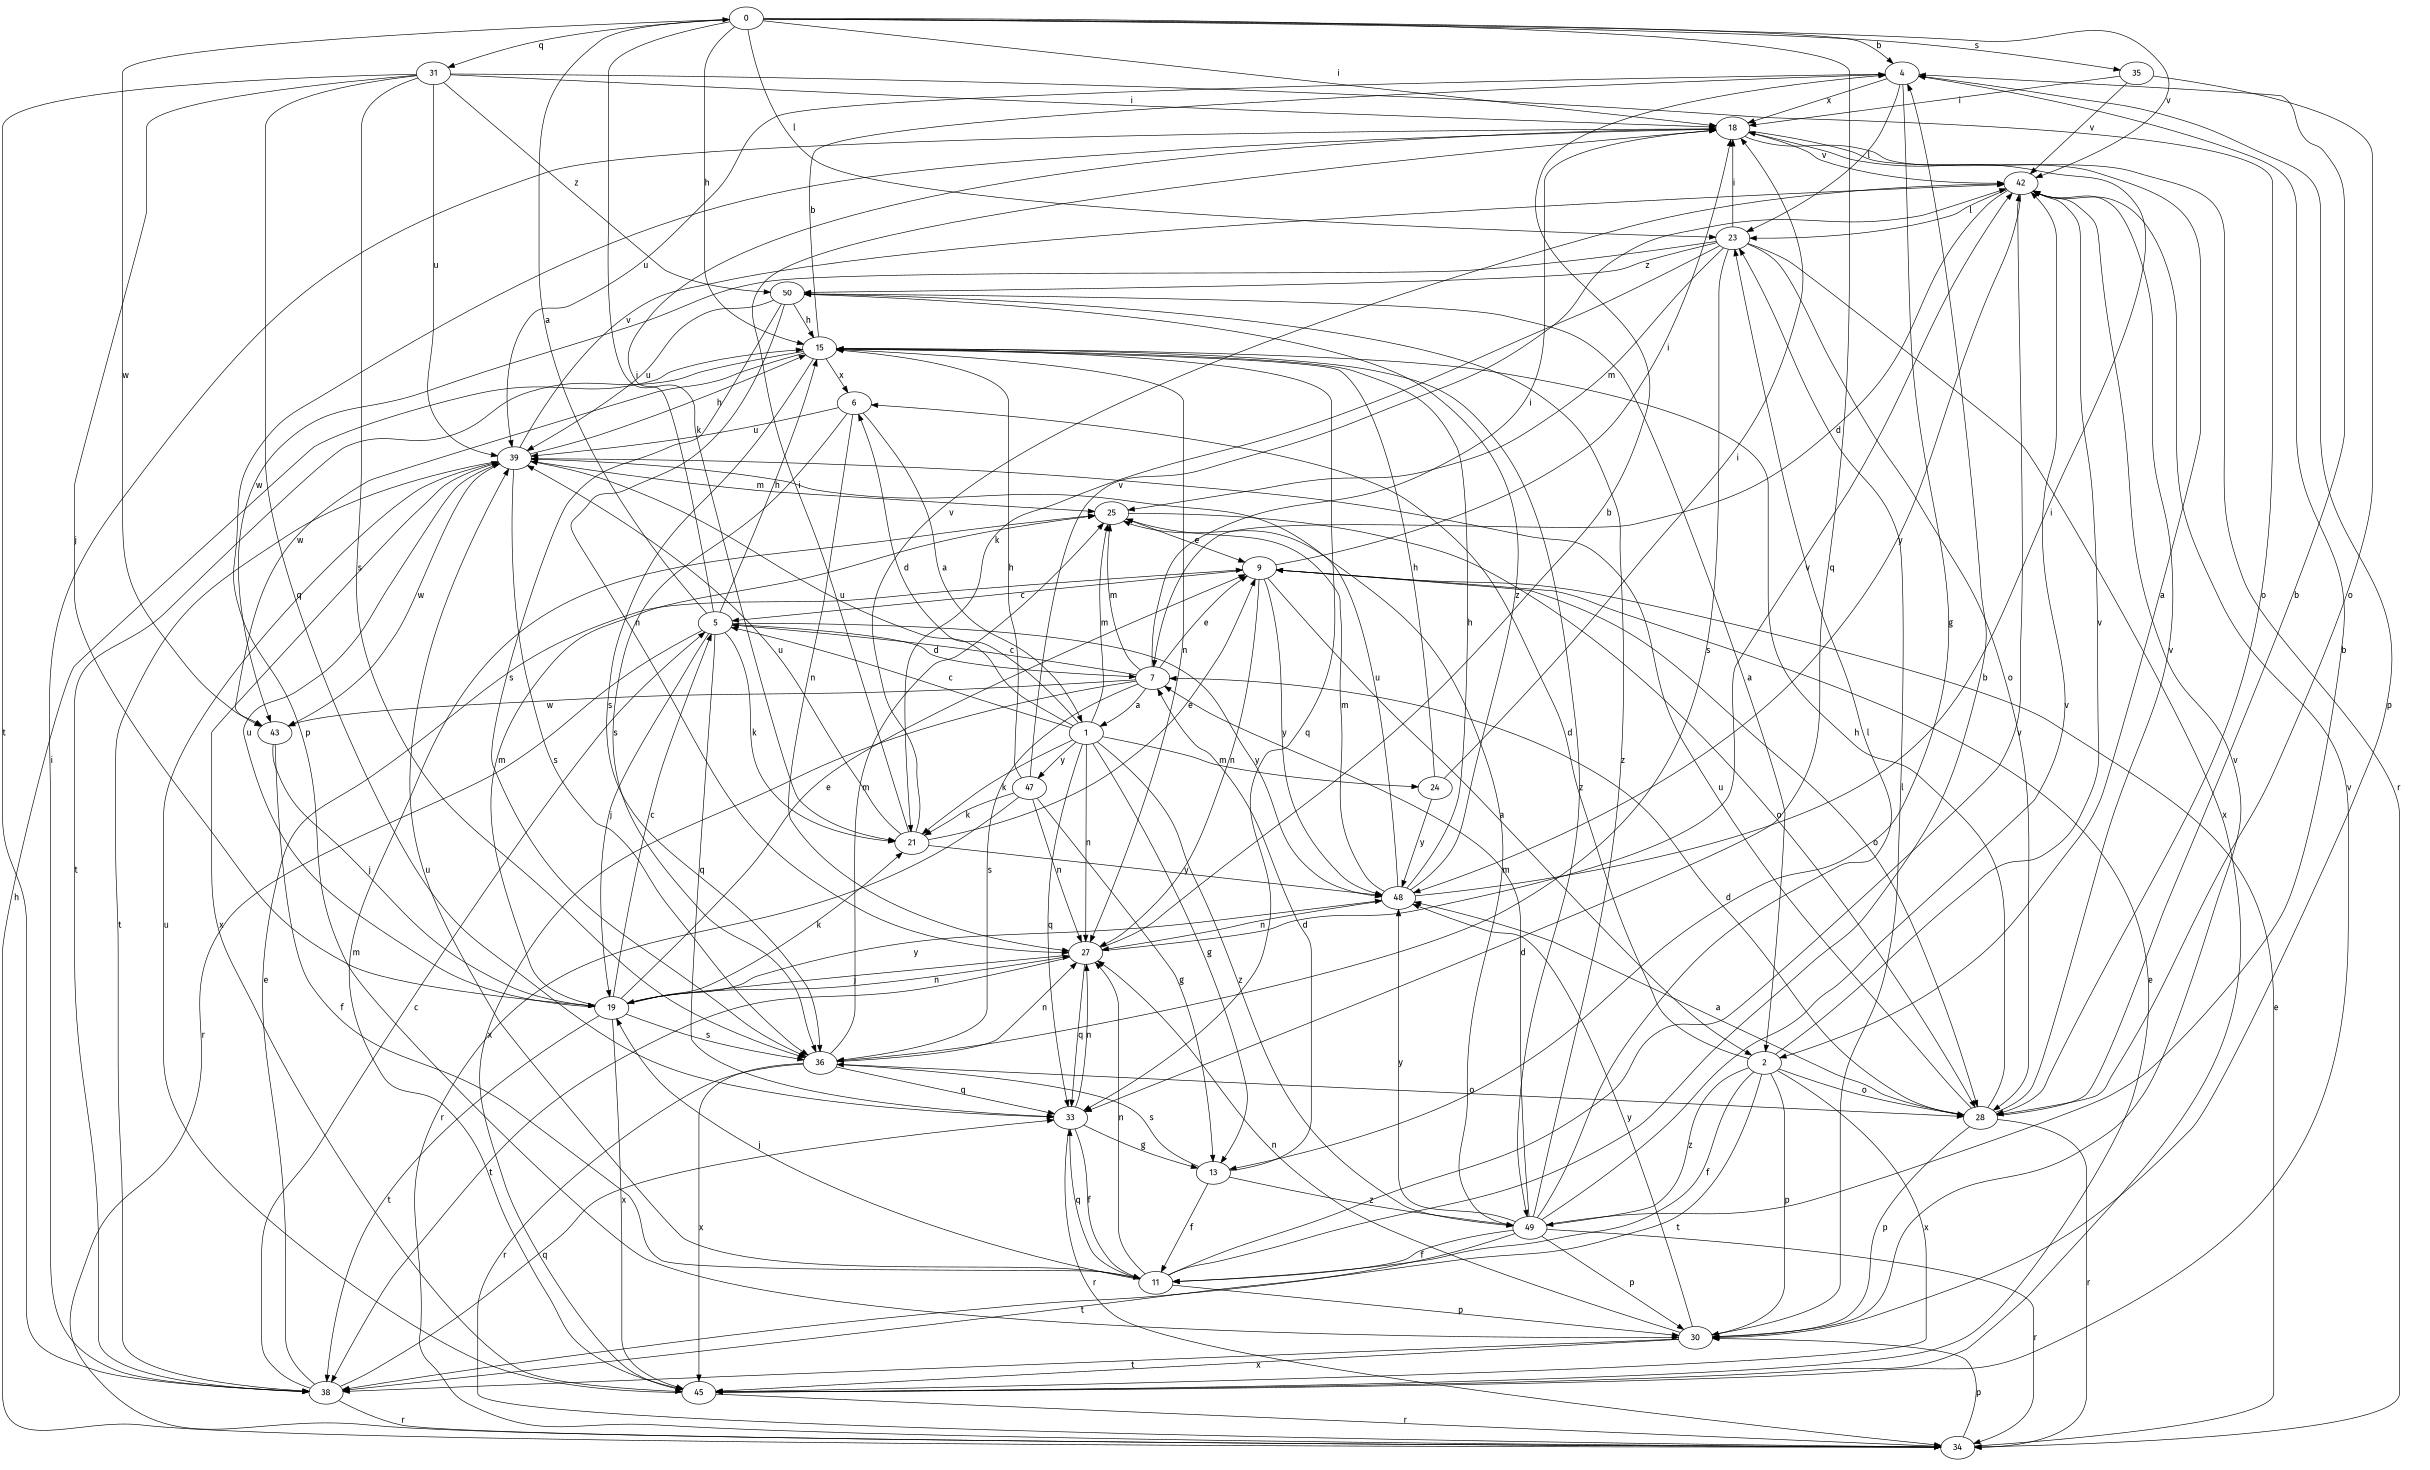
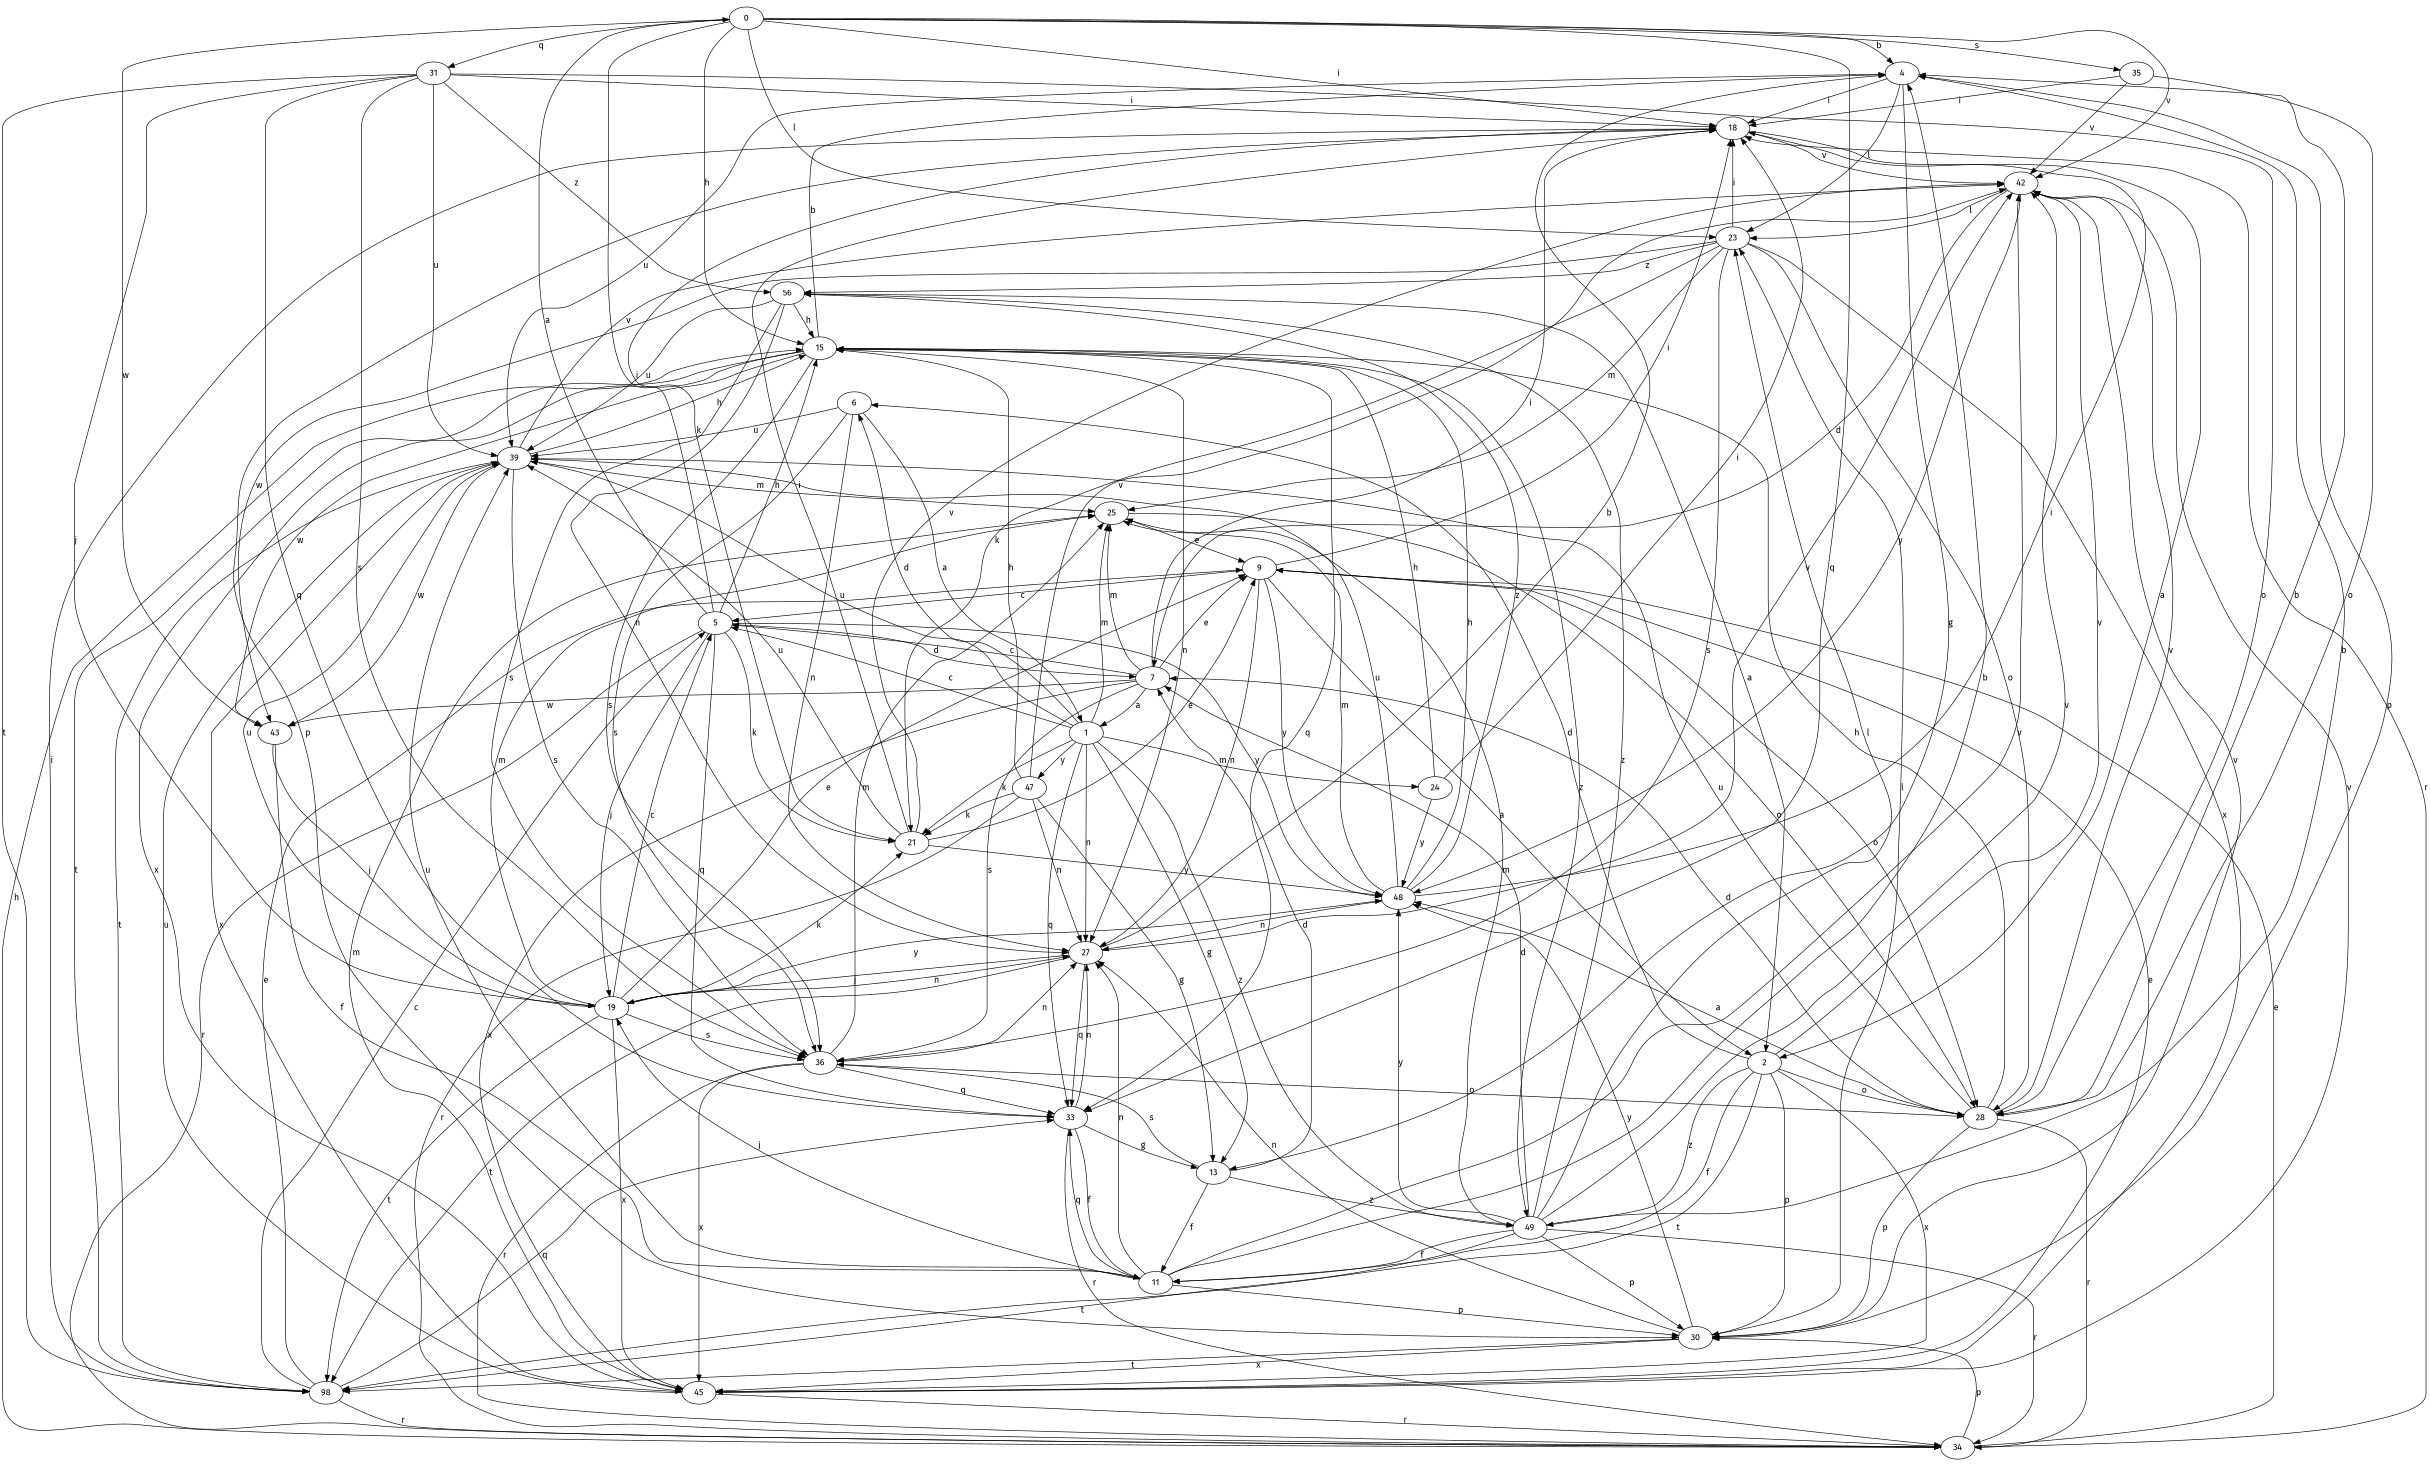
edge "4" -> "18": label "x" -> "i"
node "50": label "50" -> "56"
edge "15" -> "6": now "15" -> "45"
edge "18" -> "34": reversed
node "38": label "38" -> "98"
